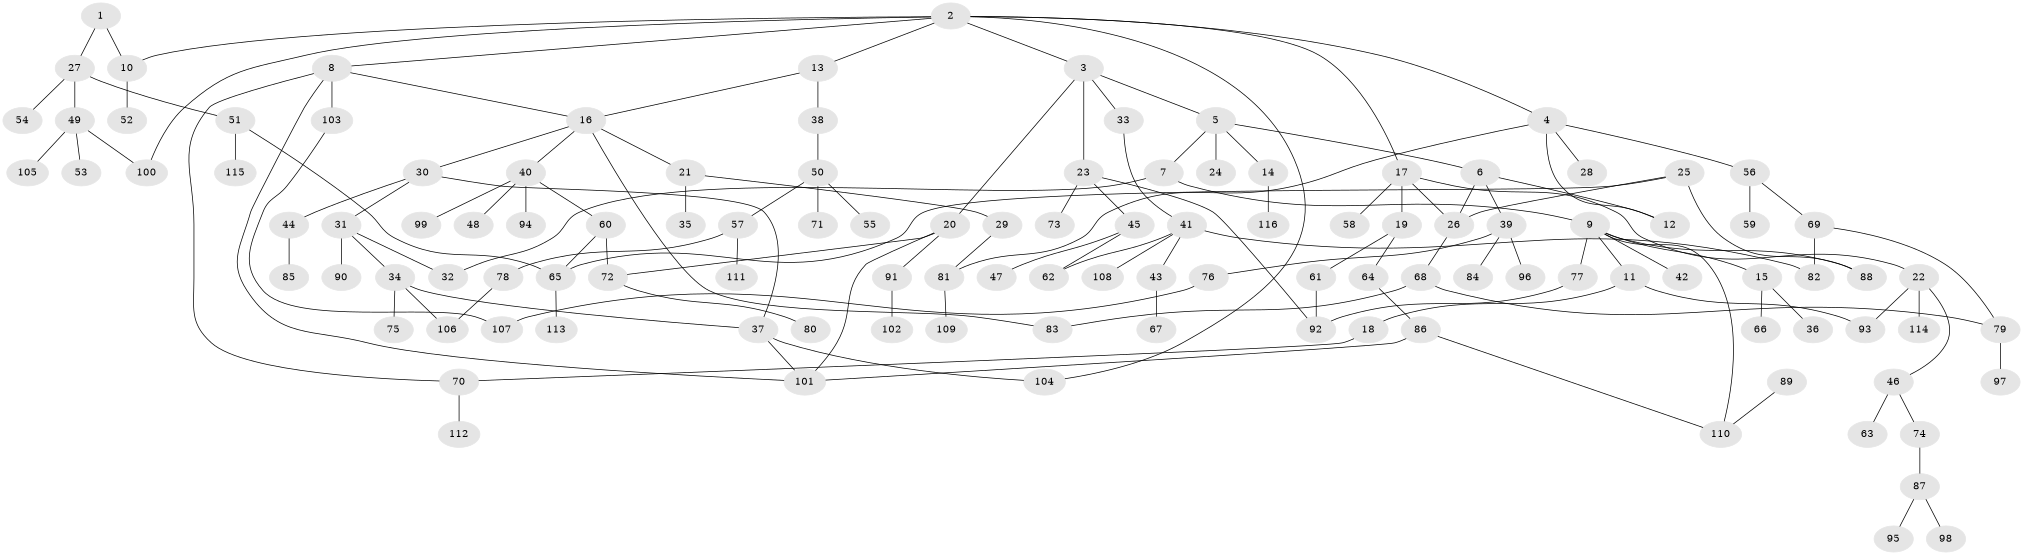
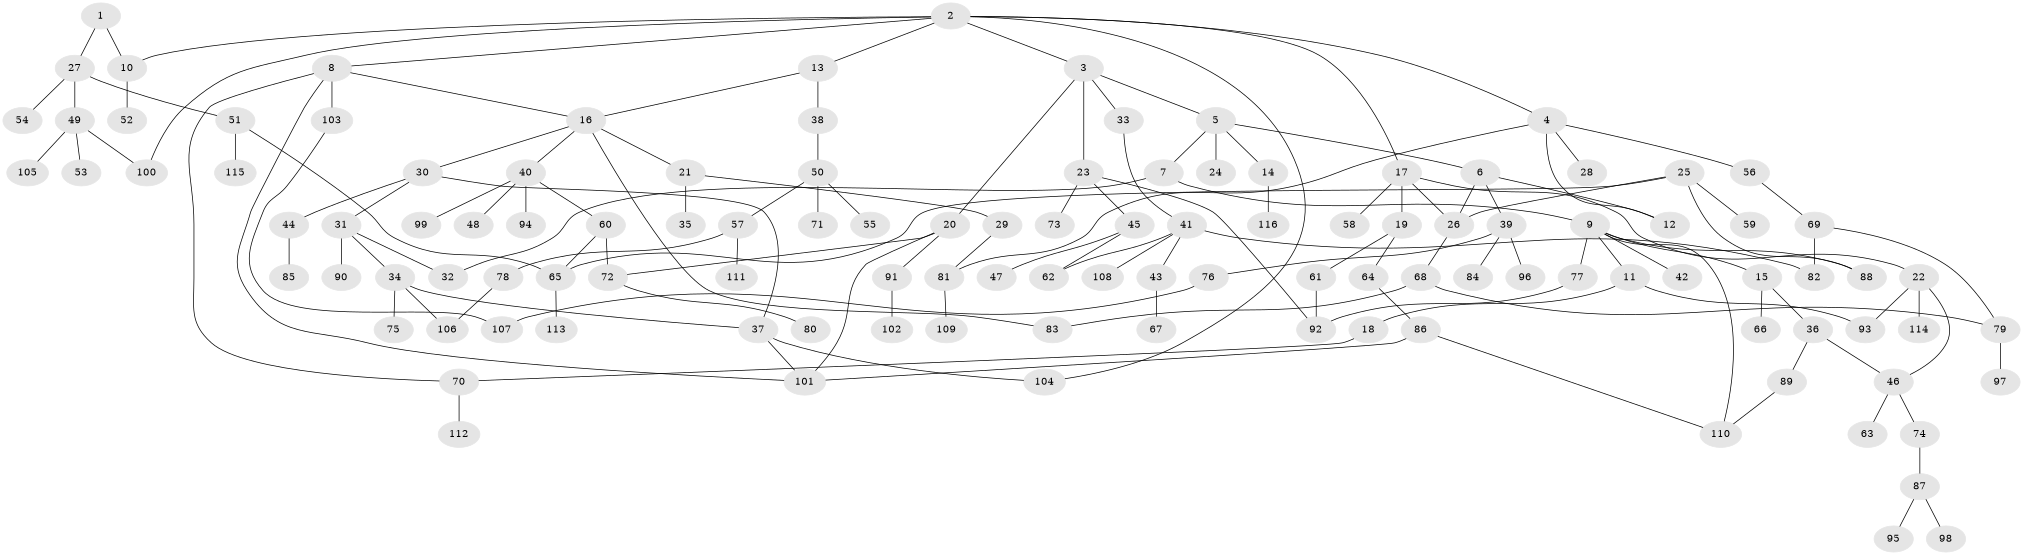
edge "56" -- "59": now "25" -- "59"
edge "36" -- "89": added
edge "36" -- "46": added
